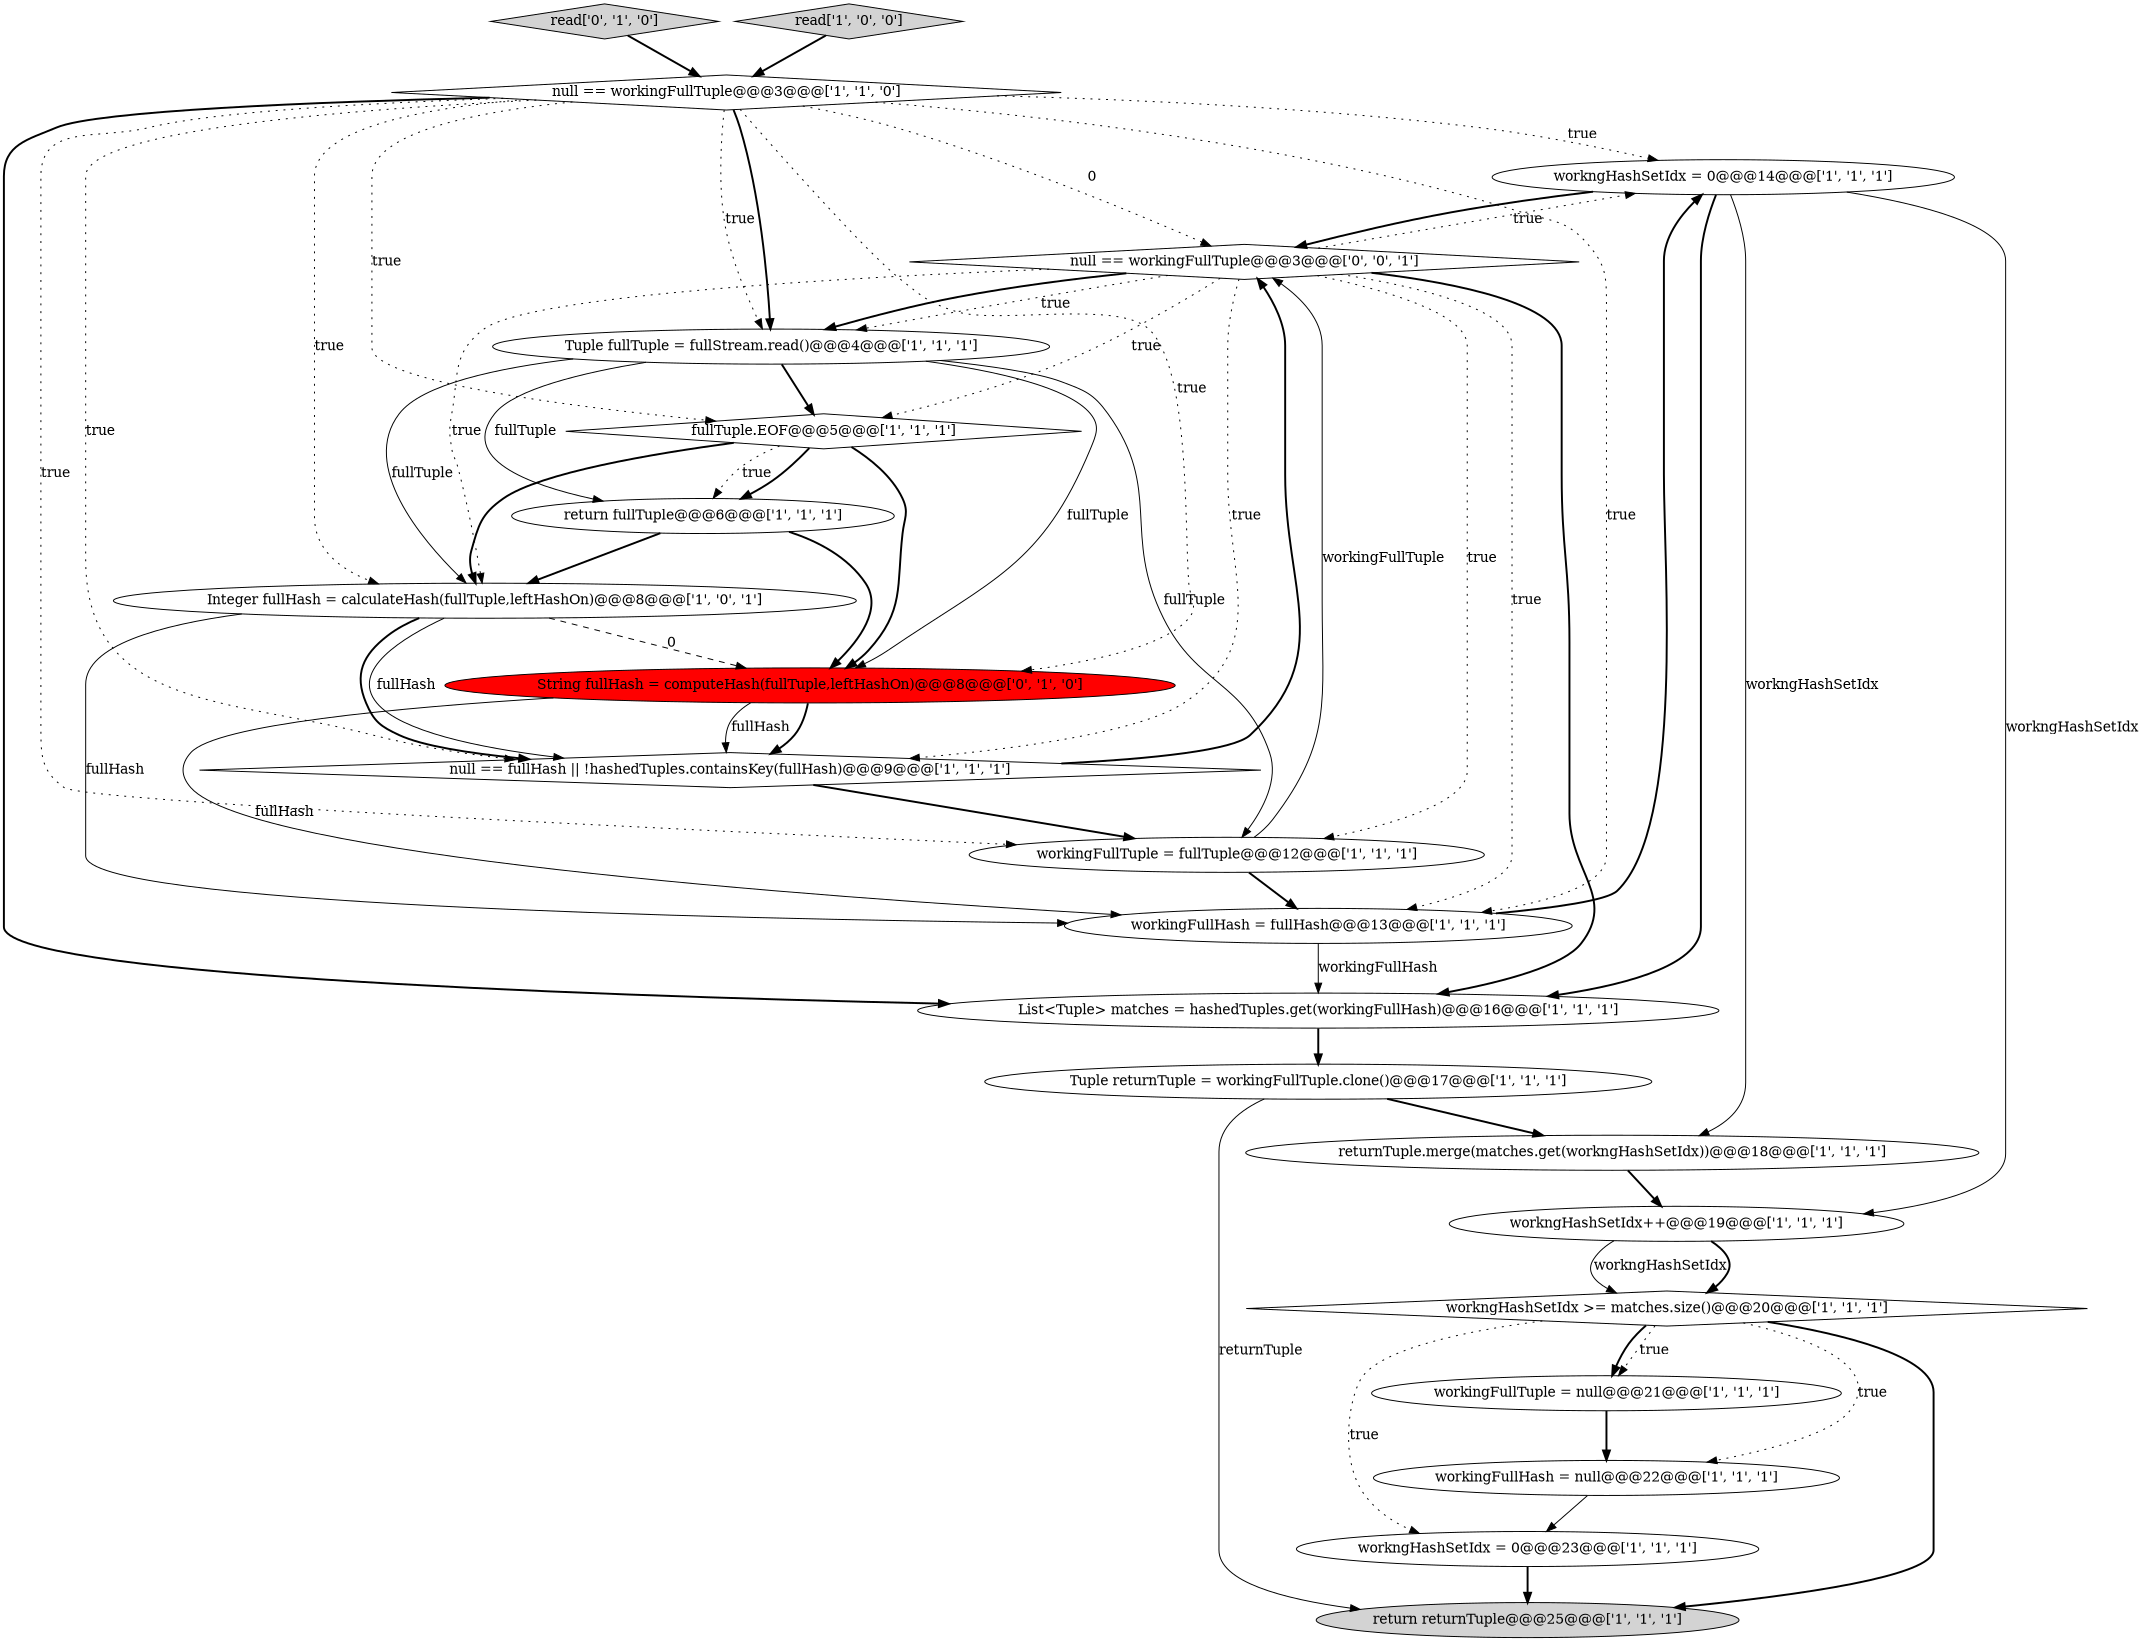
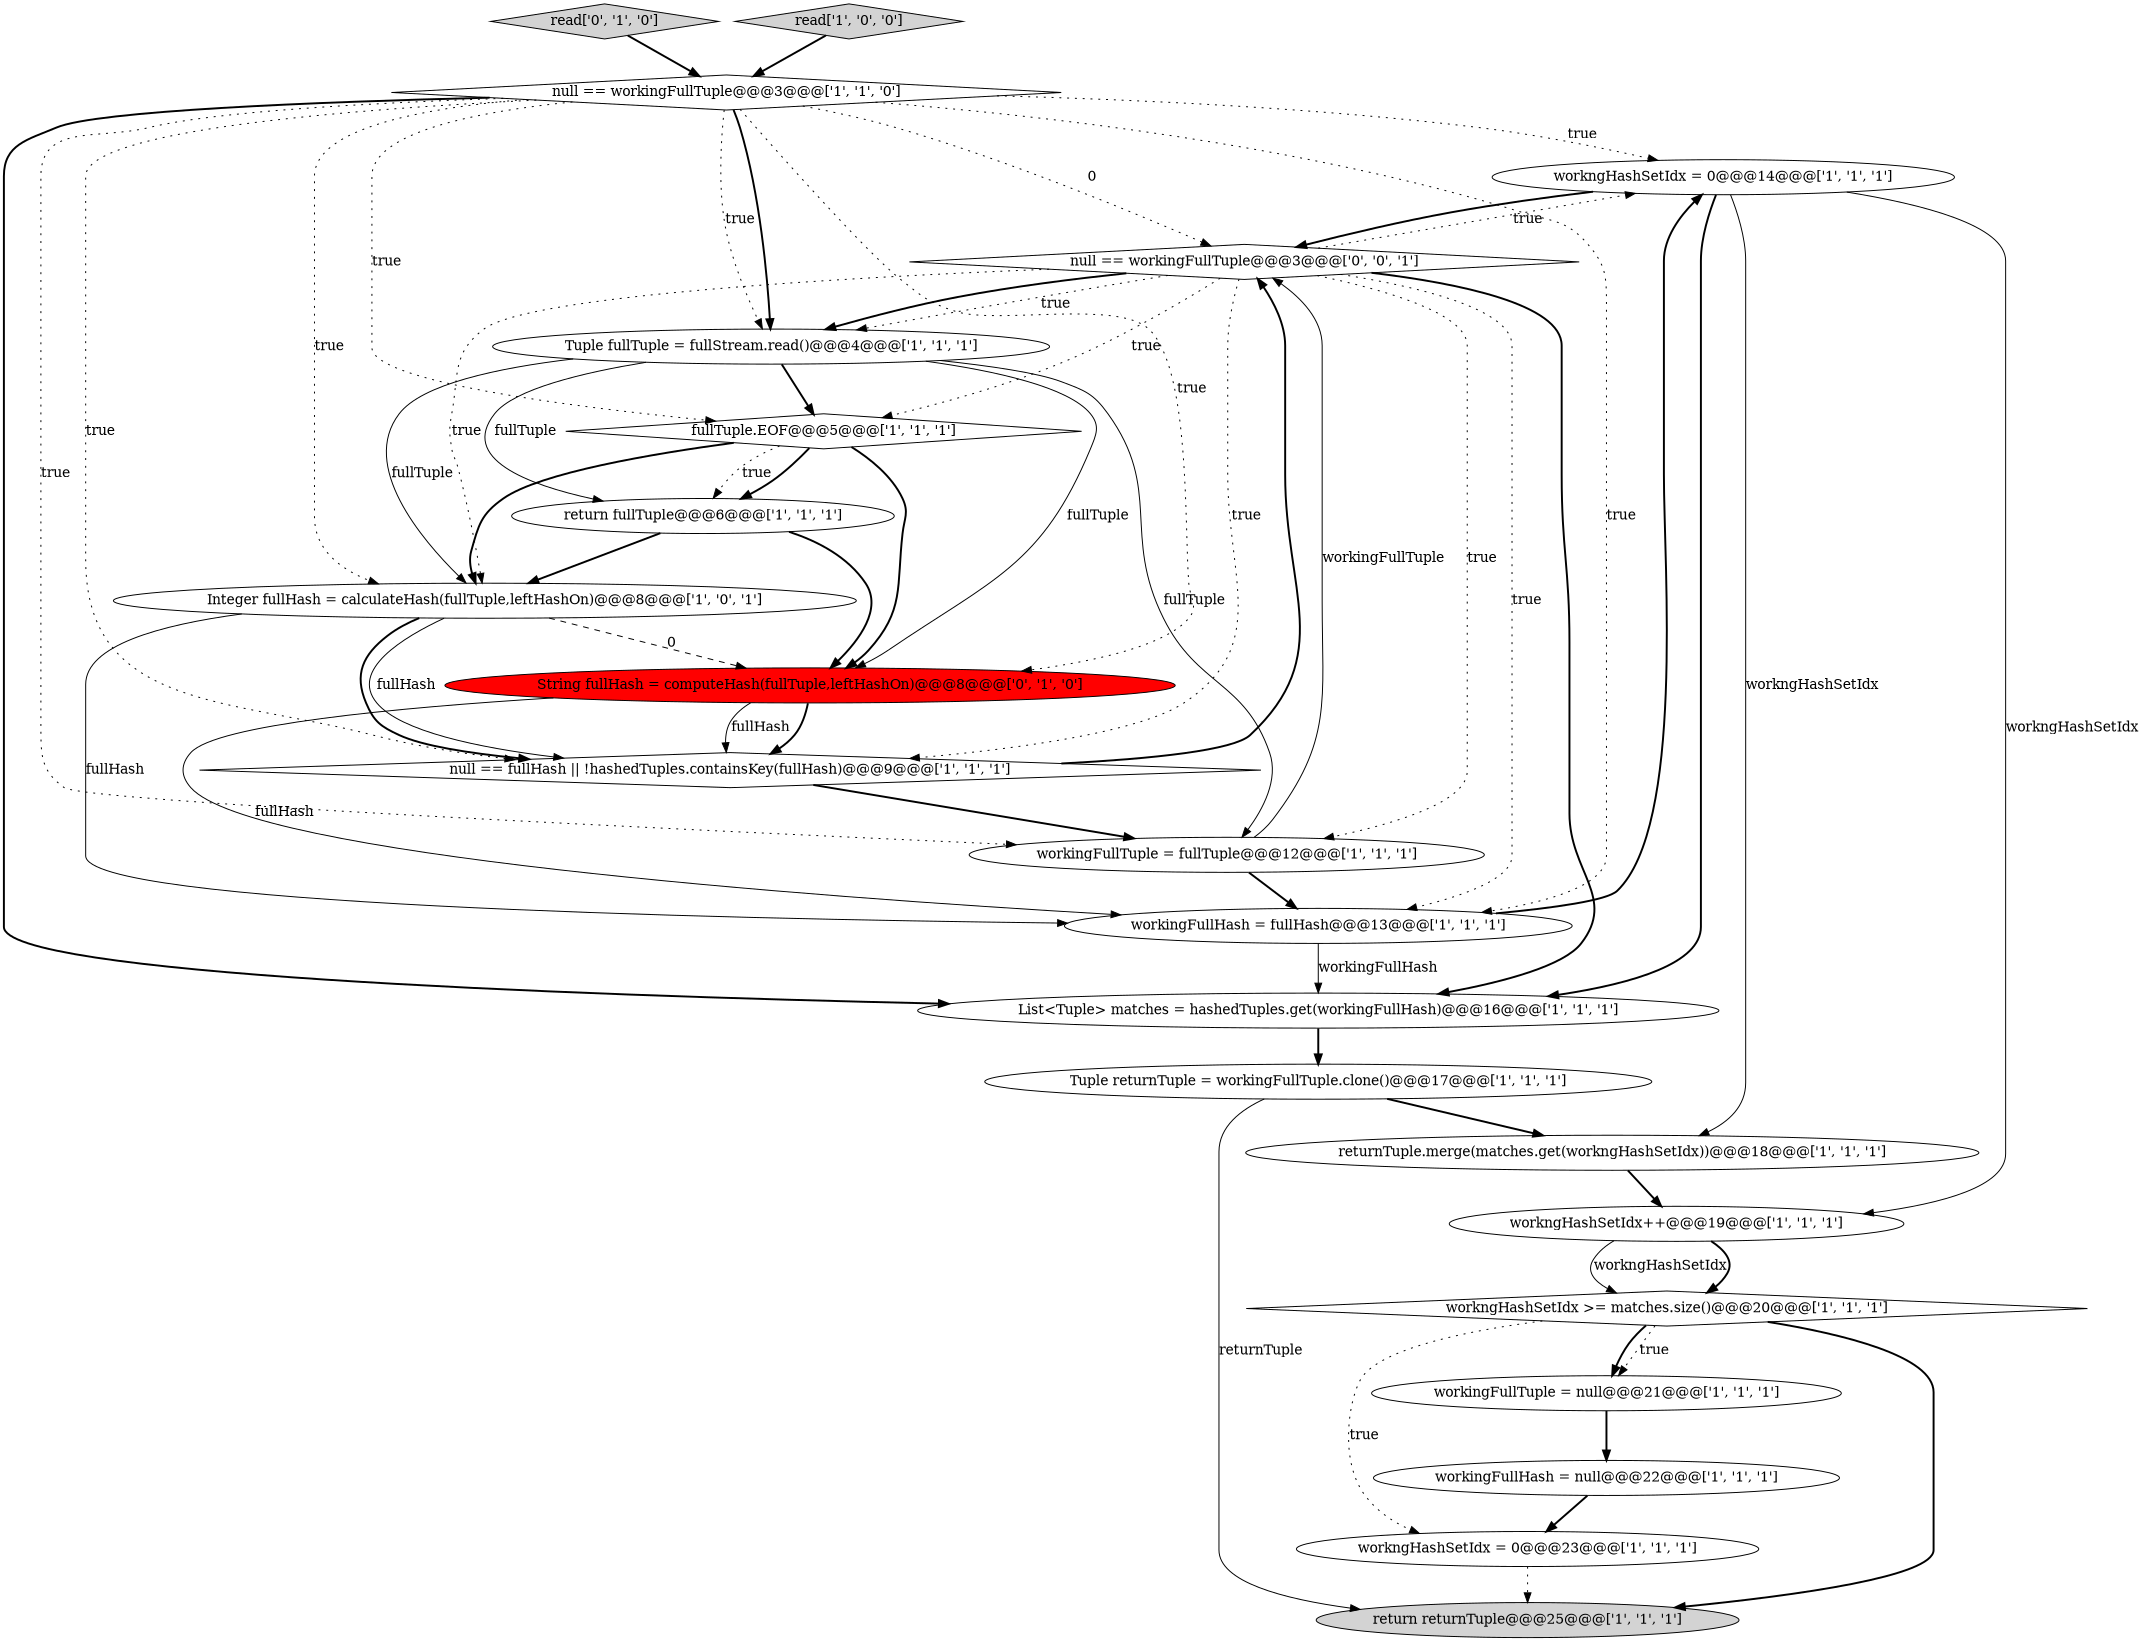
edge "workngHashSetIdx >= matches.size()@@@20@@@['1', '1', '1']" -> "workingFullHash = null@@@22@@@['1', '1', '1']": removed, label "true"
edge "workingFullHash = null@@@22@@@['1', '1', '1']" -> "workngHashSetIdx = 0@@@23@@@['1', '1', '1']": style solid -> bold
edge "workngHashSetIdx = 0@@@23@@@['1', '1', '1']" -> "return returnTuple@@@25@@@['1', '1', '1']": style bold -> dotted
